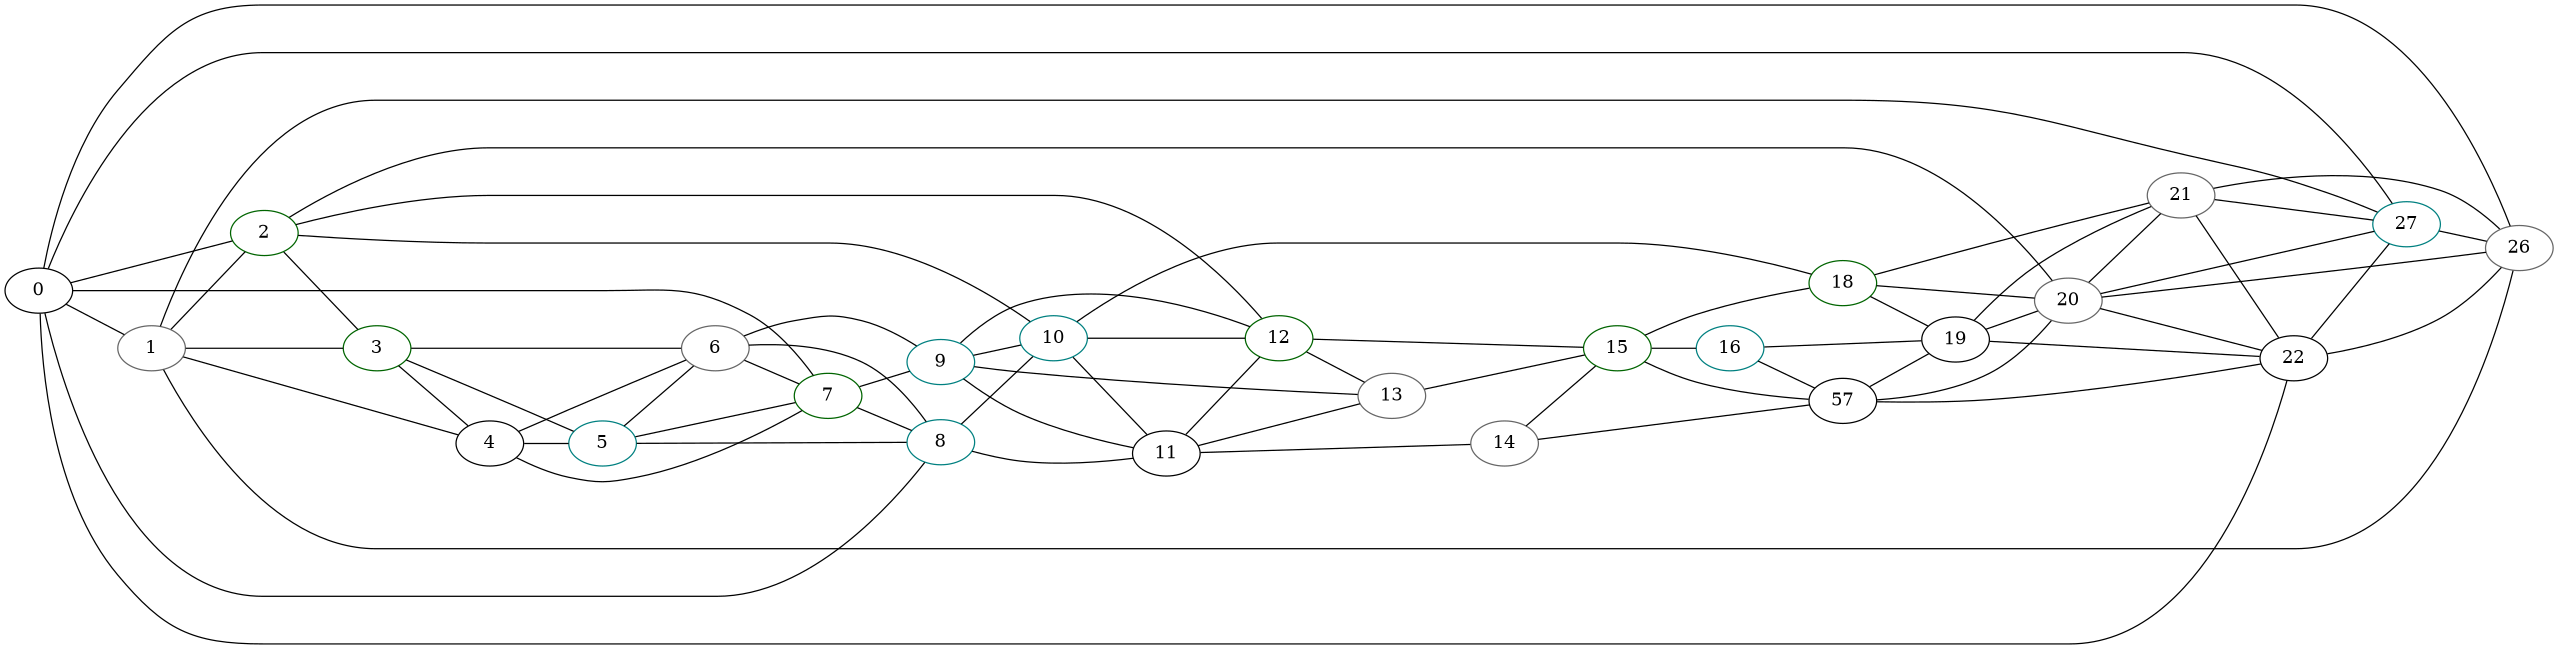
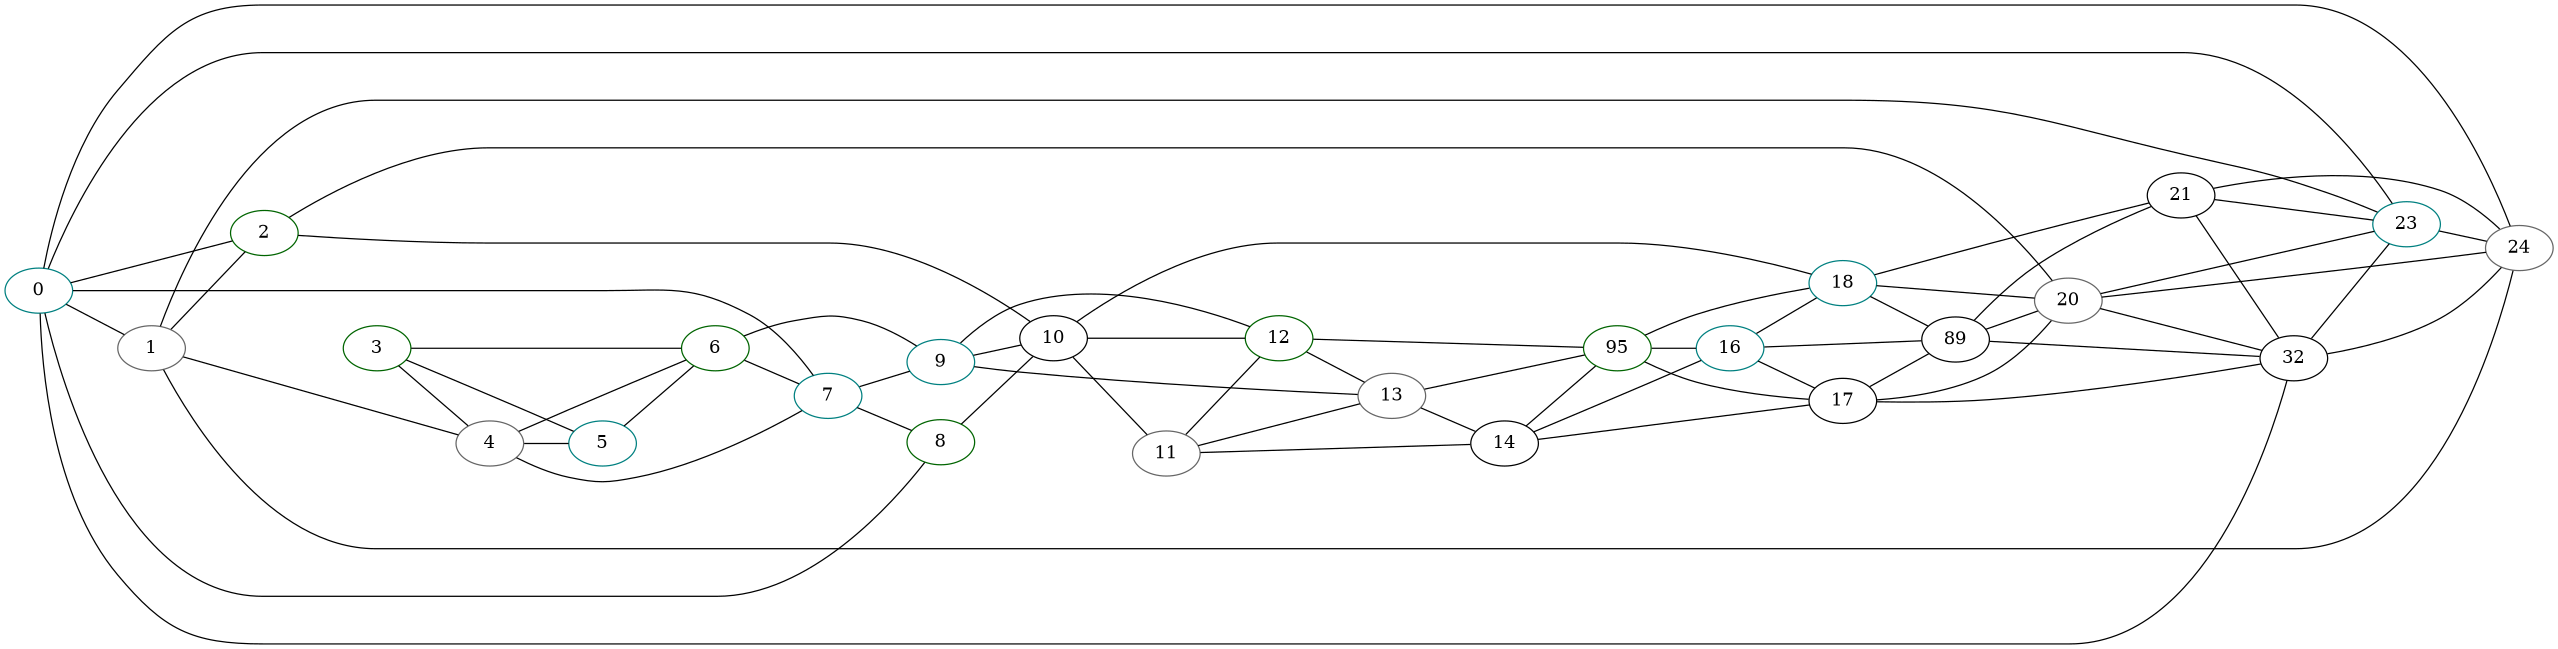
edge "2" -- "12": removed
node "21": color gray40 -> black
node "27": label "27" -> "23"
edge "21" -- "20": removed
node "26": label "26" -> "24"
edge "2" -- "3": removed
node "18": color darkgreen -> teal
node "0": color black -> teal
edge "18" -- "16": added
node "10": color teal -> black
node "19": label "19" -> "89"
edge "1" -- "3": removed
node "6": color gray40 -> darkgreen
node "15": label "15" -> "95"
edge "6" -- "8": removed
node "22": label "22" -> "32"
node "7": color darkgreen -> teal
edge "16" -- "14": added
node "57": label "57" -> "17"
edge "7" -- "5": removed
edge "13" -- "14": added
edge "9" -- "11": removed
node "8": color teal -> darkgreen
node "4": color black -> gray40
edge "8" -- "5": removed
node "14": color gray40 -> black
node "11": color black -> gray40
edge "8" -- "11": removed
